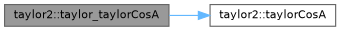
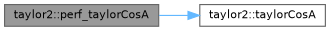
node "taylor2::taylor_taylorCosA": label "taylor2::taylor_taylorCosA" -> "taylor2::perf_taylorCosA"
